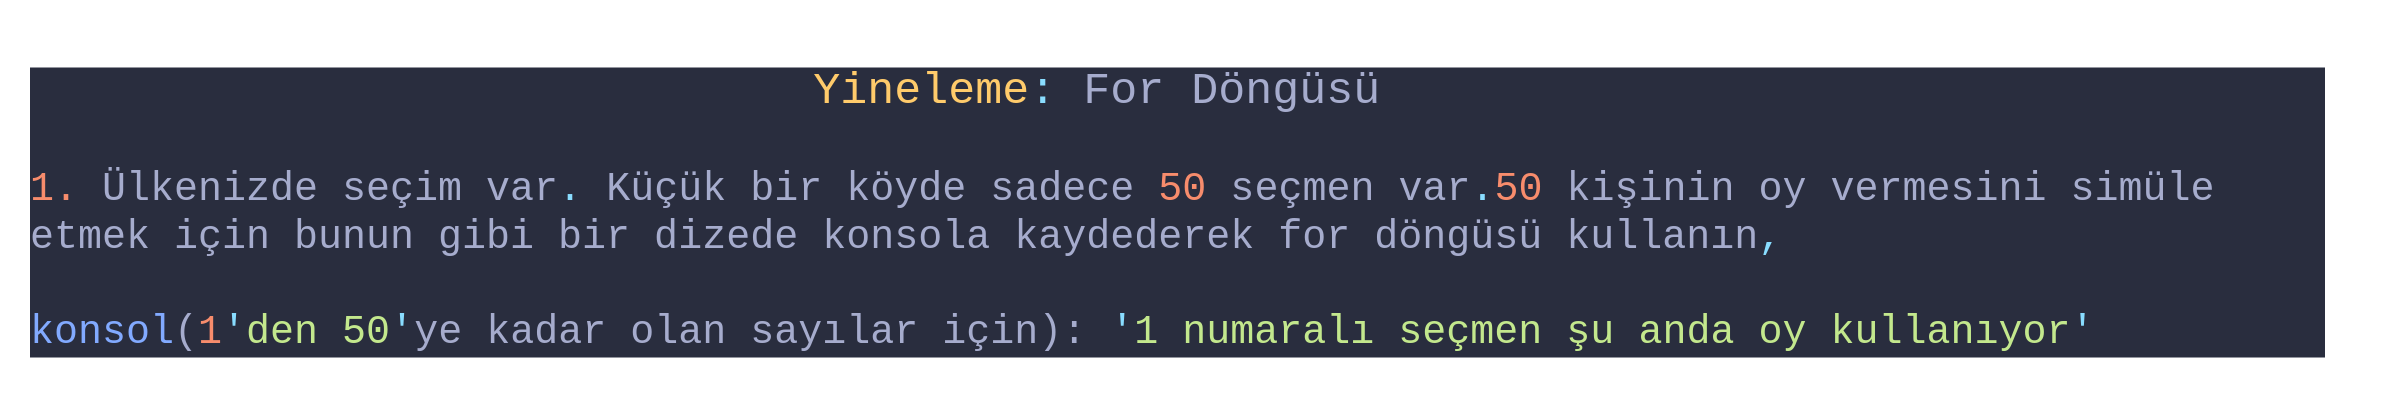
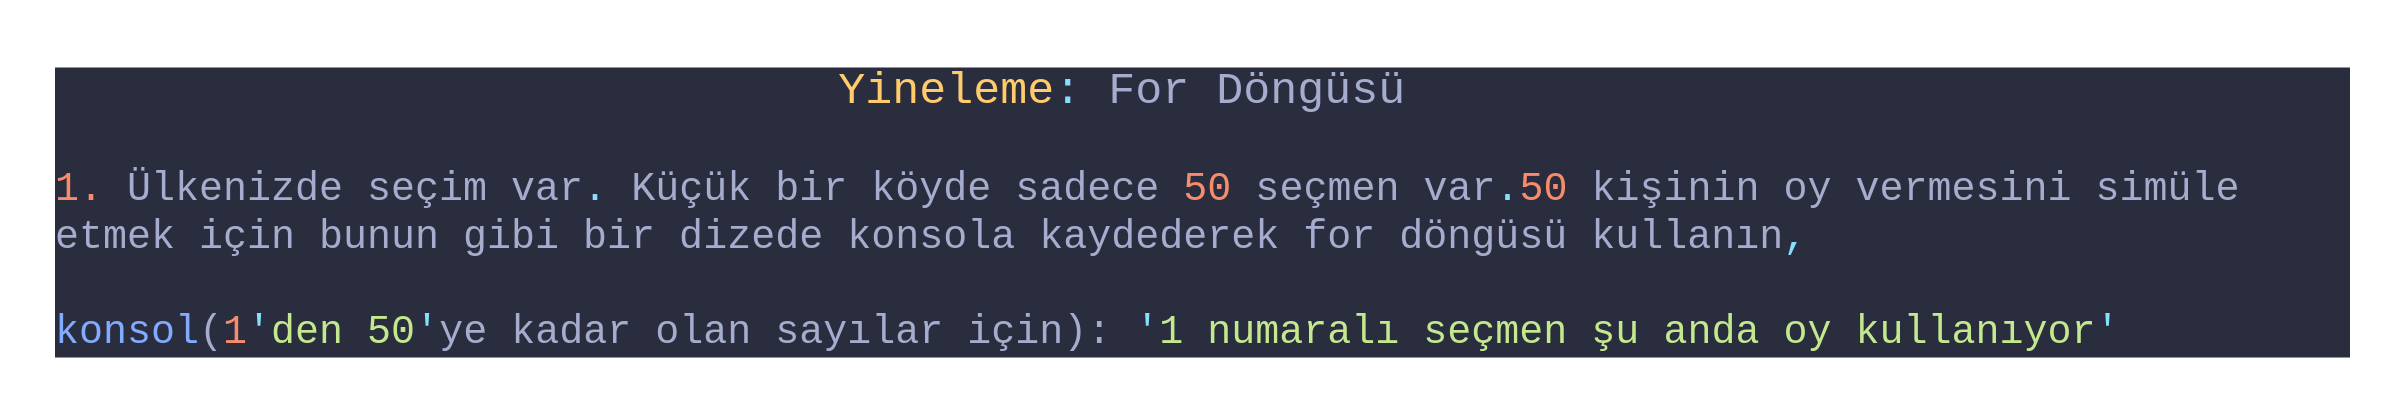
node "Yineleme: For Döngüsü 1. Ülkenizde seçim var. Küçük bir köyde sadece 50 seçmen var.50 kişinin oy vermesini simüle etmek için bunun gibi bir dizede konsola kaydederek for döngüsü kullanın, konsol(1'den 50'ye kadar olan sayılar için): '1 numaralı seçmen şu anda oy kullanıyor'": moved (1176, 201) -> (1201, 201)
